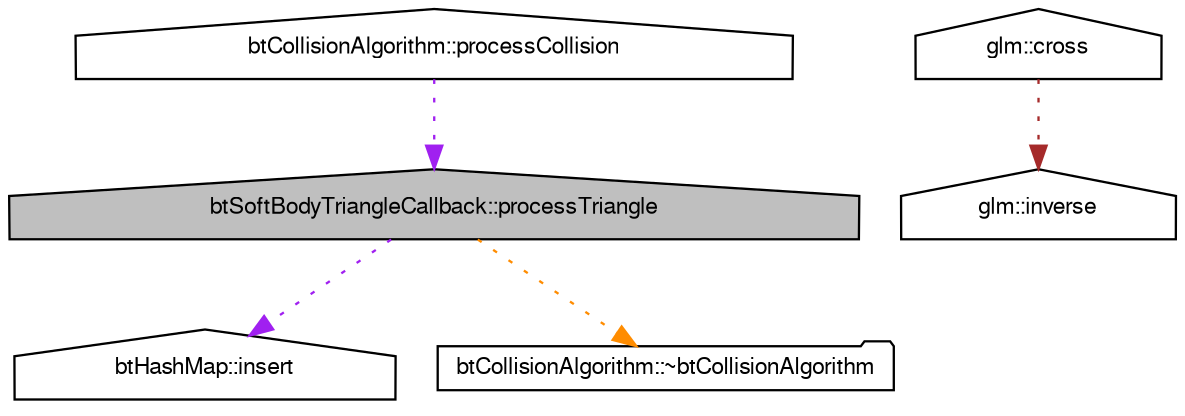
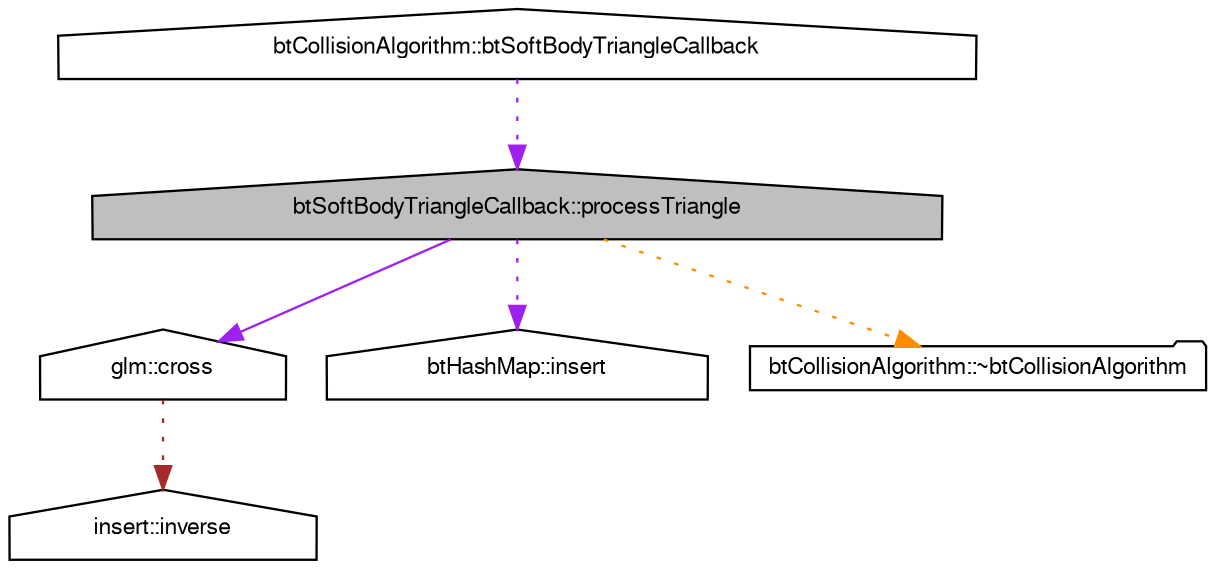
node "btCollisionAlgorithm::processCollision": label "btCollisionAlgorithm::processCollision" -> "btCollisionAlgorithm::btSoftBodyTriangleCallback"
node "glm::inverse": label "glm::inverse" -> "insert::inverse"
edge "btSoftBodyTriangleCallback::processTriangle" -> "glm::cross": added
